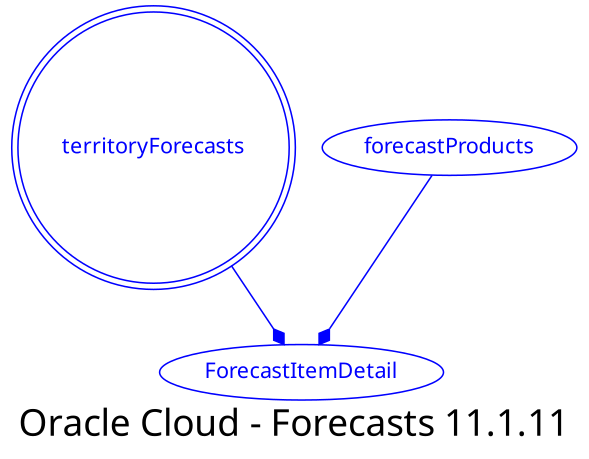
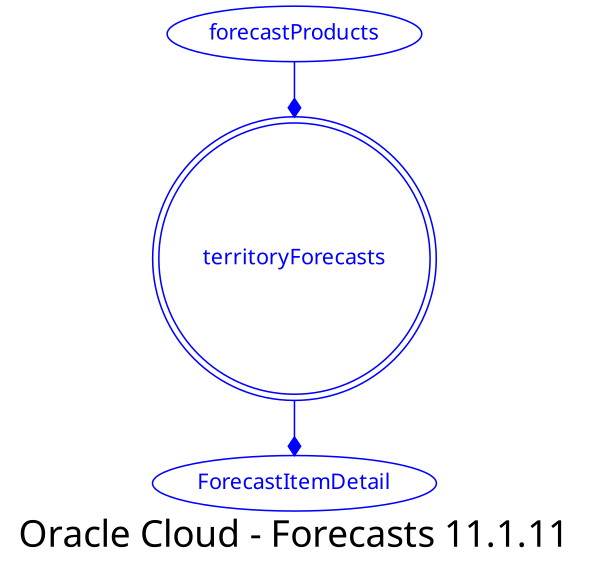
edge "forecastProducts" -> "ForecastItemDetail": now "forecastProducts" -> "territoryForecasts"
